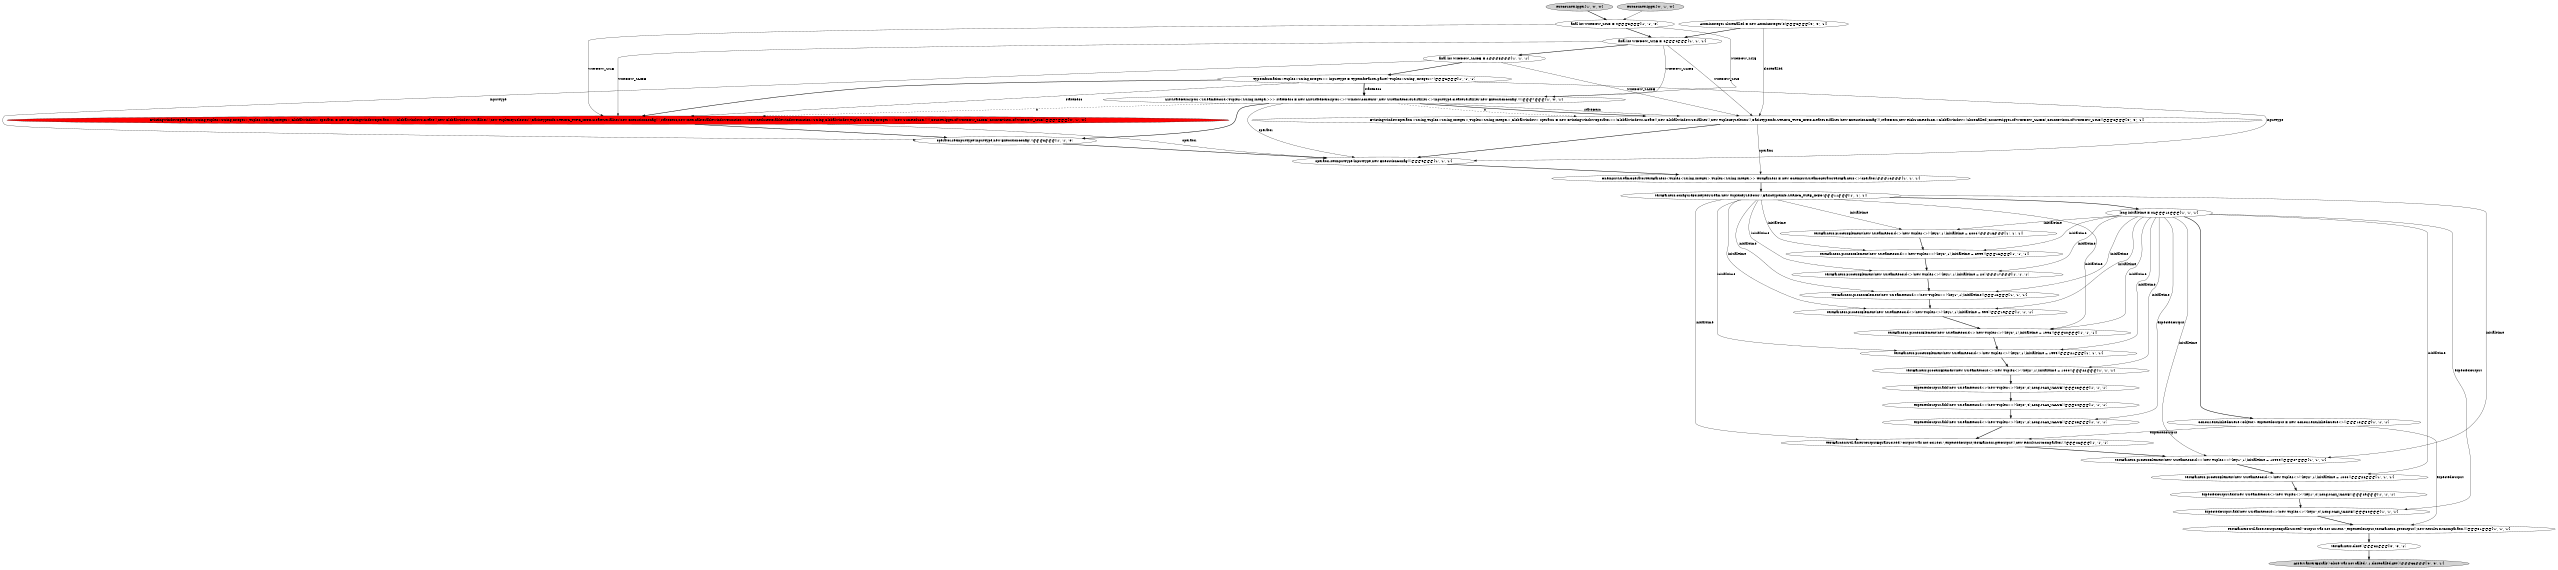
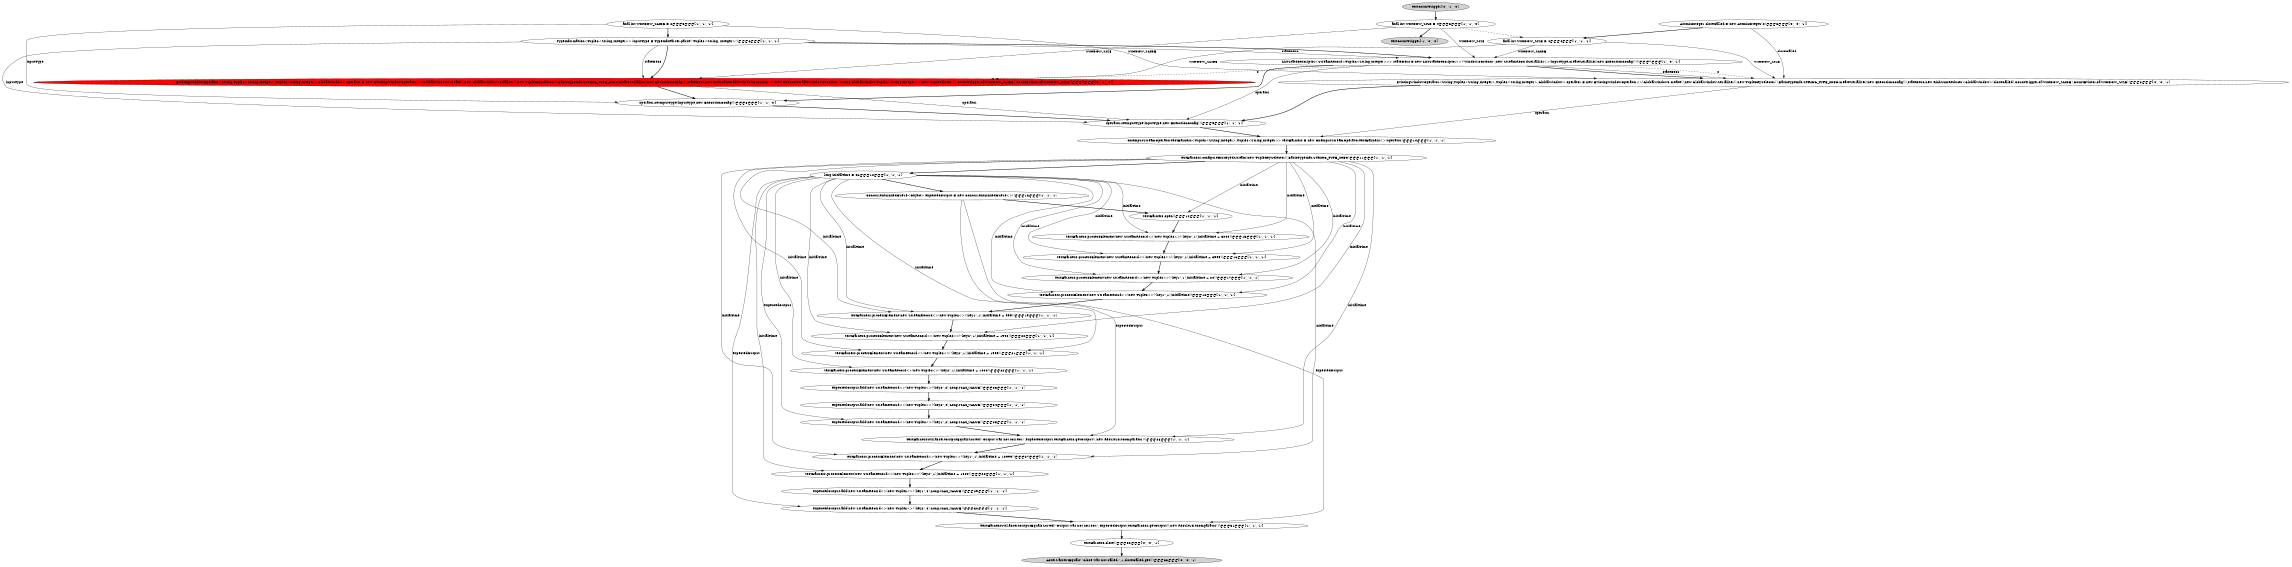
edge "testCountTrigger['1', '0', '0']" -> "final int WINDOW_SIZE = 4@@@3@@@['1', '1', '0']": reversed
edge "testCountTrigger['0', '1', '0']" -> "final int WINDOW_SIZE = 4@@@3@@@['1', '1', '0']": style solid -> bold
edge "final int WINDOW_SIZE = 4@@@3@@@['1', '1', '0']" -> "final int WINDOW_SIZE = 4@@@4@@@['1', '1', '1']": style bold -> dashed
edge "final int WINDOW_SIZE = 4@@@4@@@['1', '1', '1']" -> "final int WINDOW_SLIDE = 2@@@5@@@['1', '1', '1']": removed
node "testHarness.open()@@@14@@@['1', '1', '1']": added
